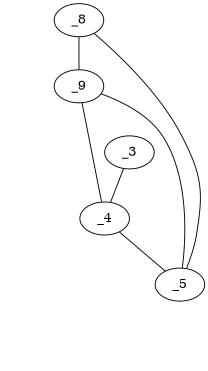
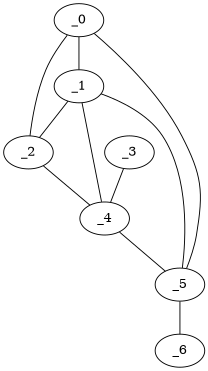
node "_8": label "_8" -> "_0"
node "_9": label "_9" -> "_1"
node "_2": added
node "_6": added
